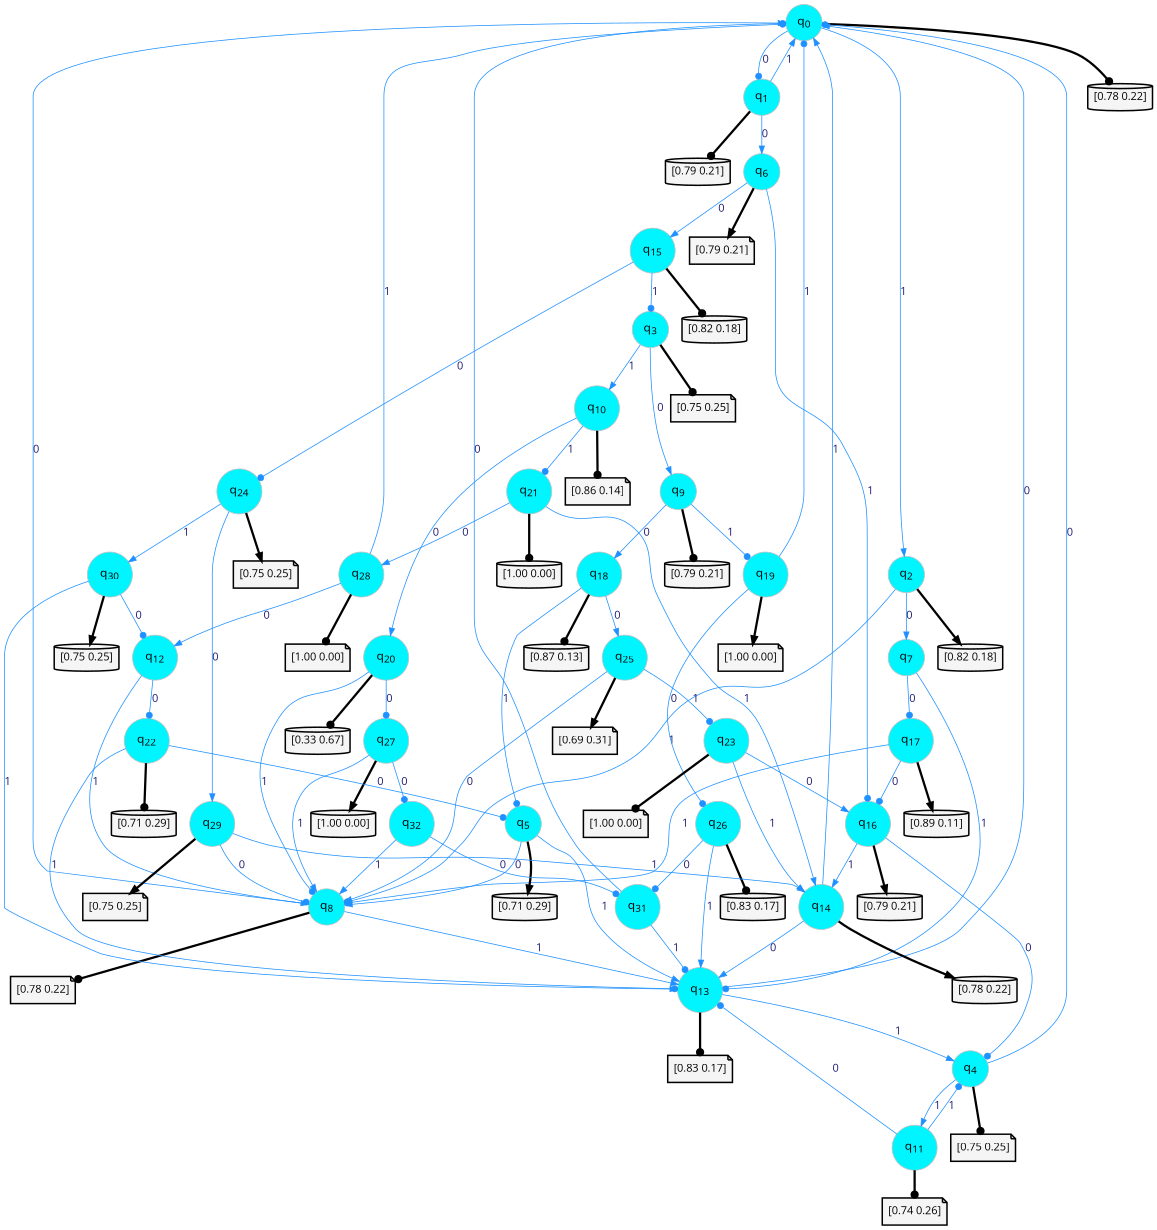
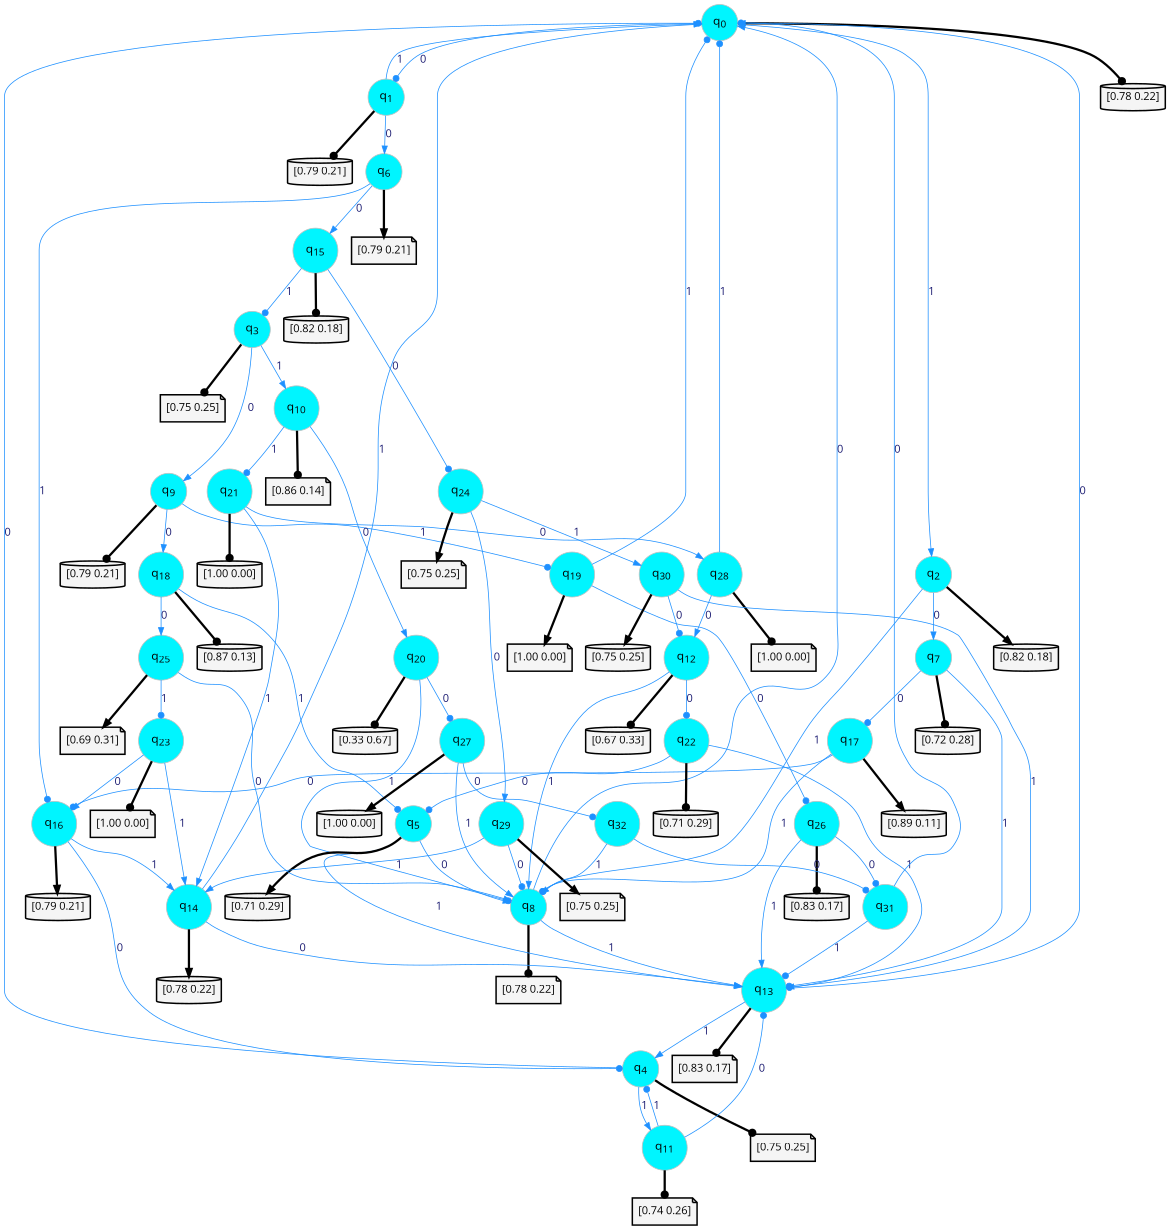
node "[0.67 0.33]": added
node "[0.72 0.28]": added
